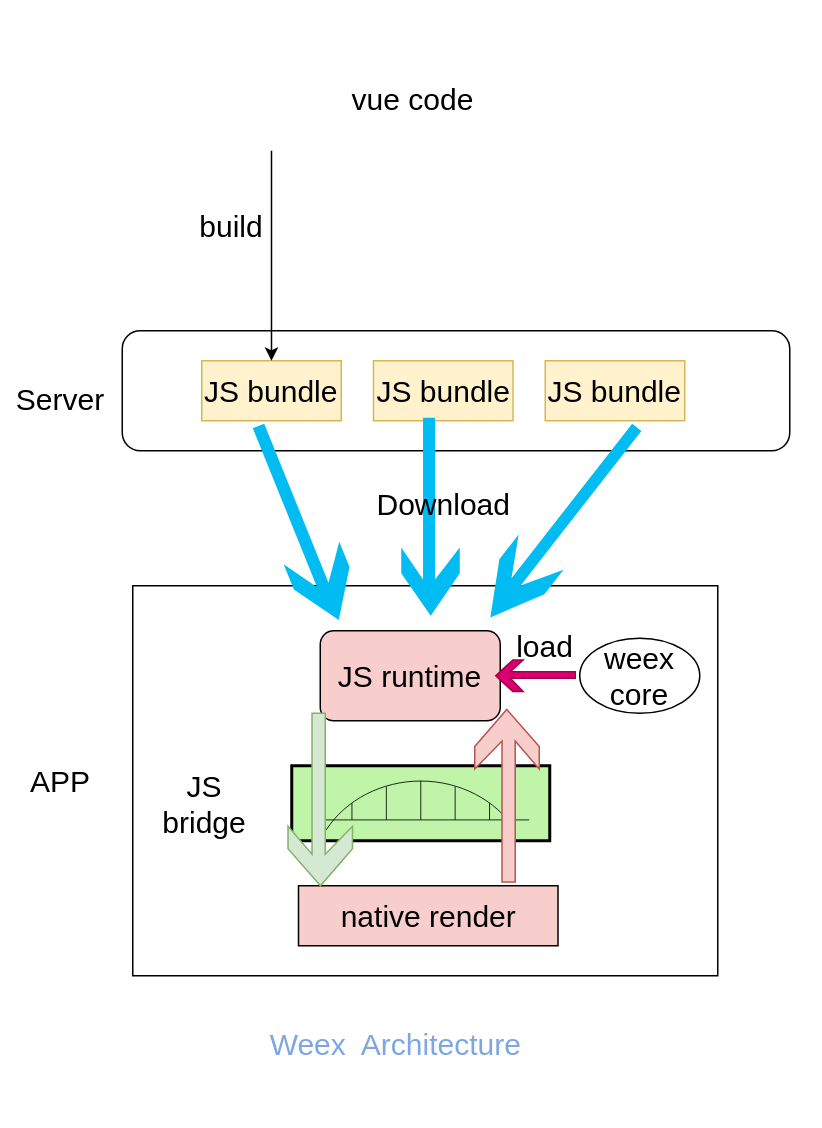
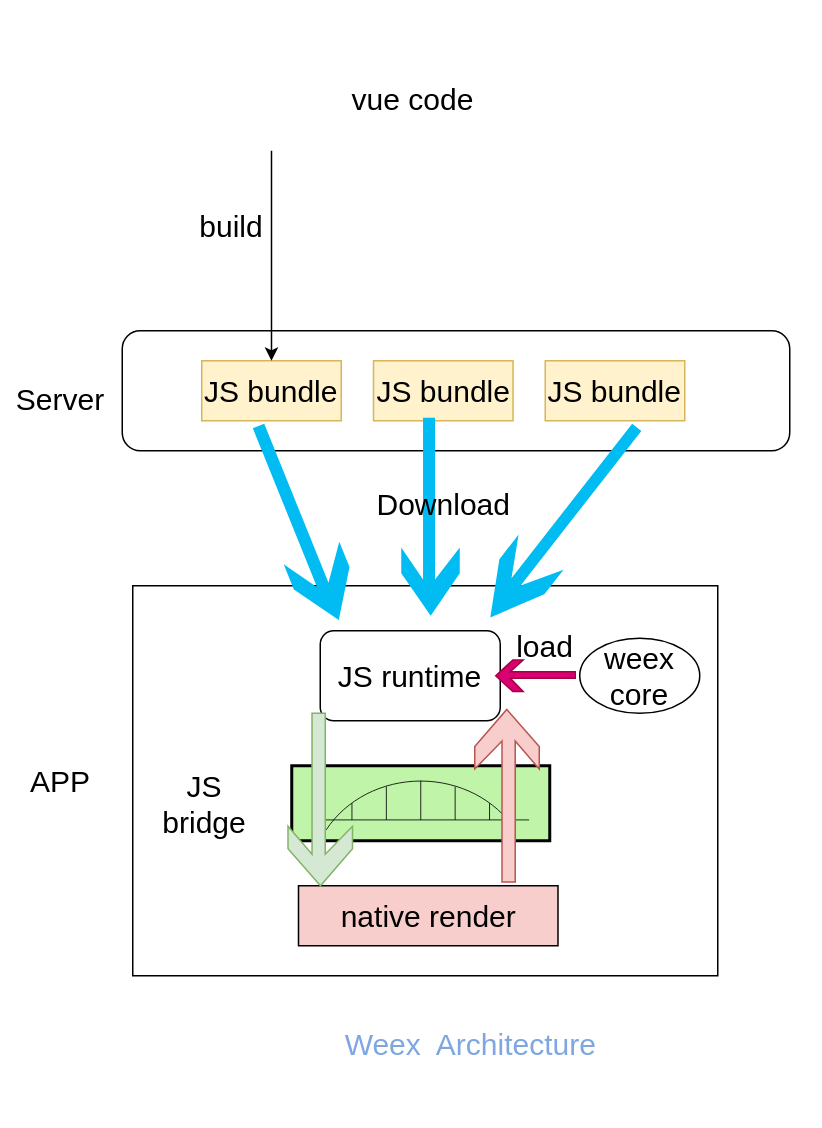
node "JS runtime": fillcolor #f8cecc -> #ffffff
node "Weex Architecture": moved (396, 1043) -> (471, 1043)
